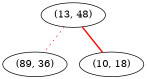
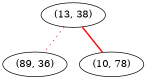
node "(13, 48)": label "(13, 48)" -> "(13, 38)"
node "(10, 18)": label "(10, 18)" -> "(10, 78)"
